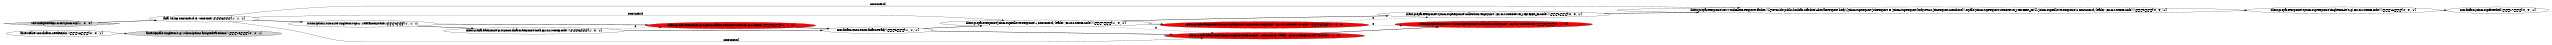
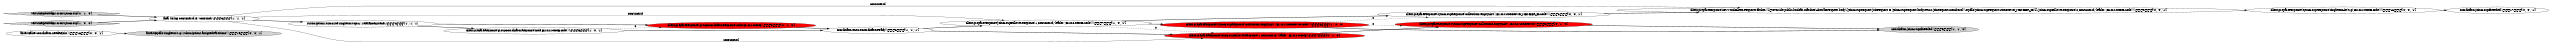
node "testUnexpectedErrorOnSyncGroup['0', '1', '0']": added
node "coordinator.joinGroupIfNeeded()@@@9@@@['1', '1', '0']": added
